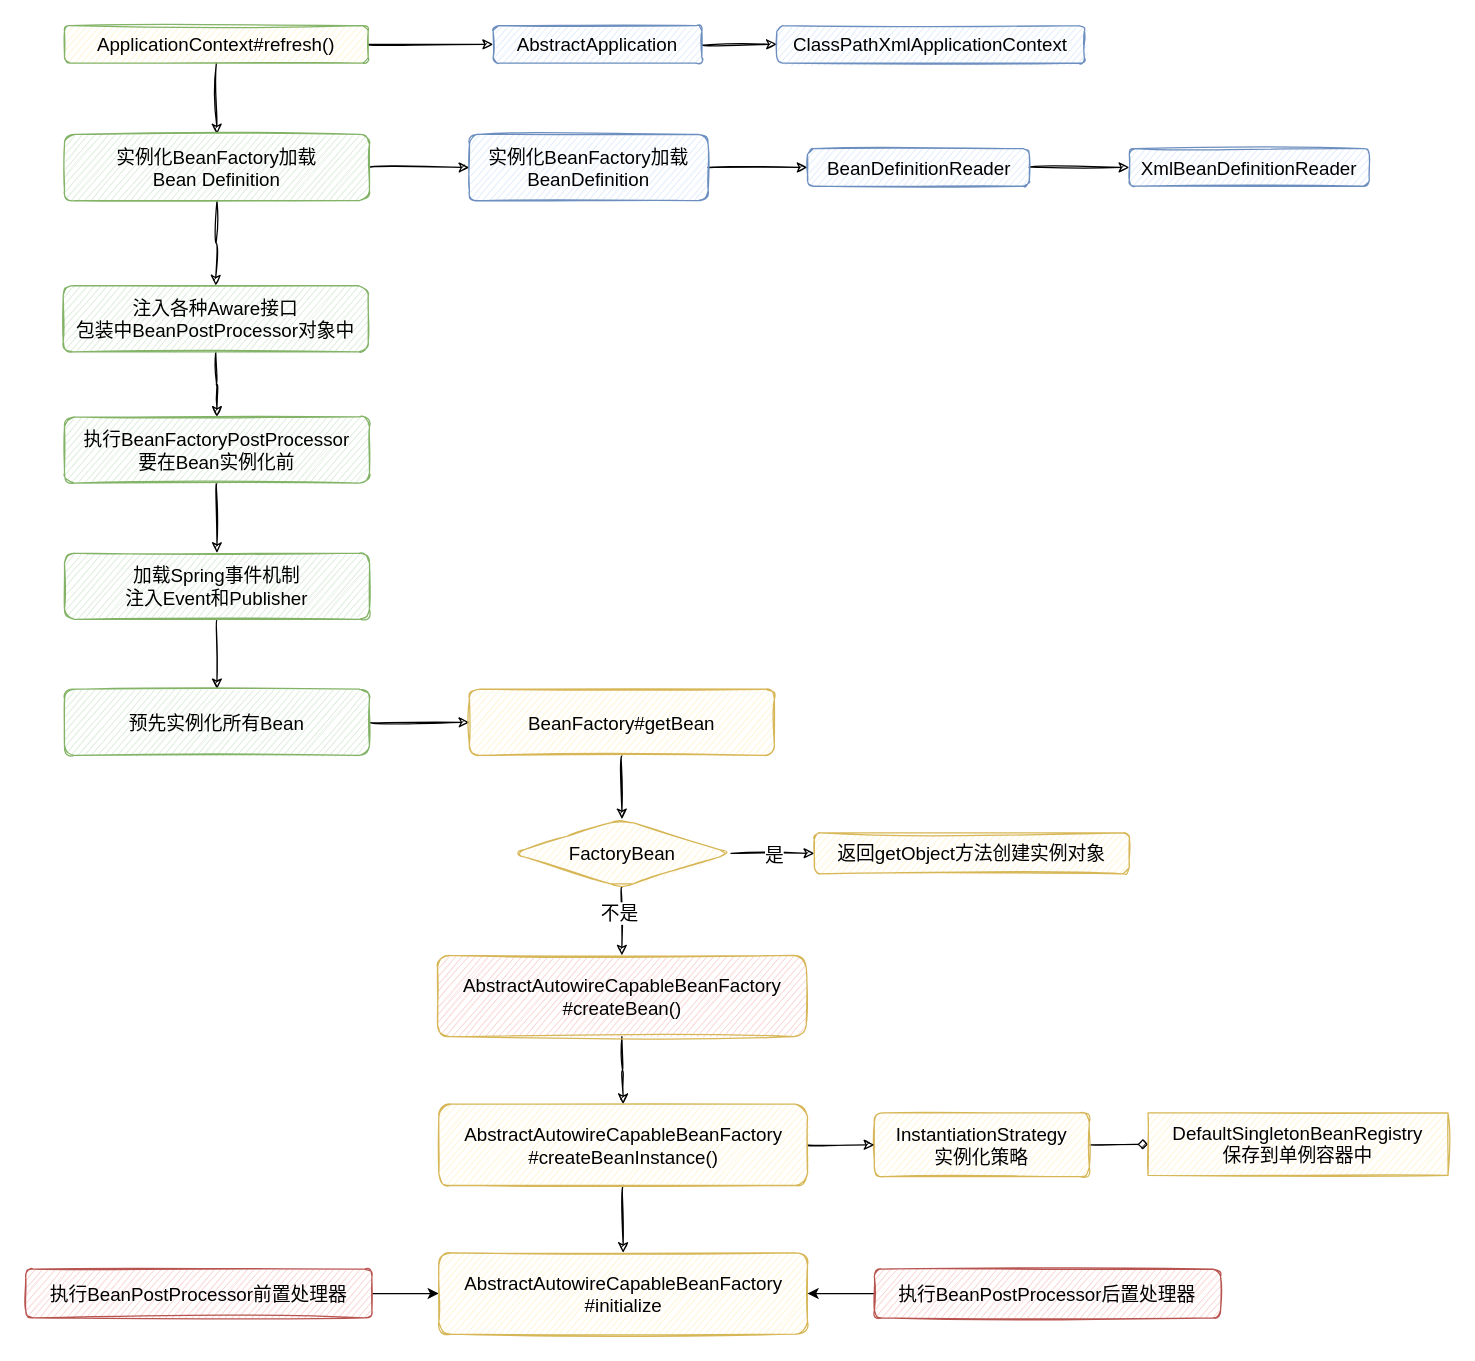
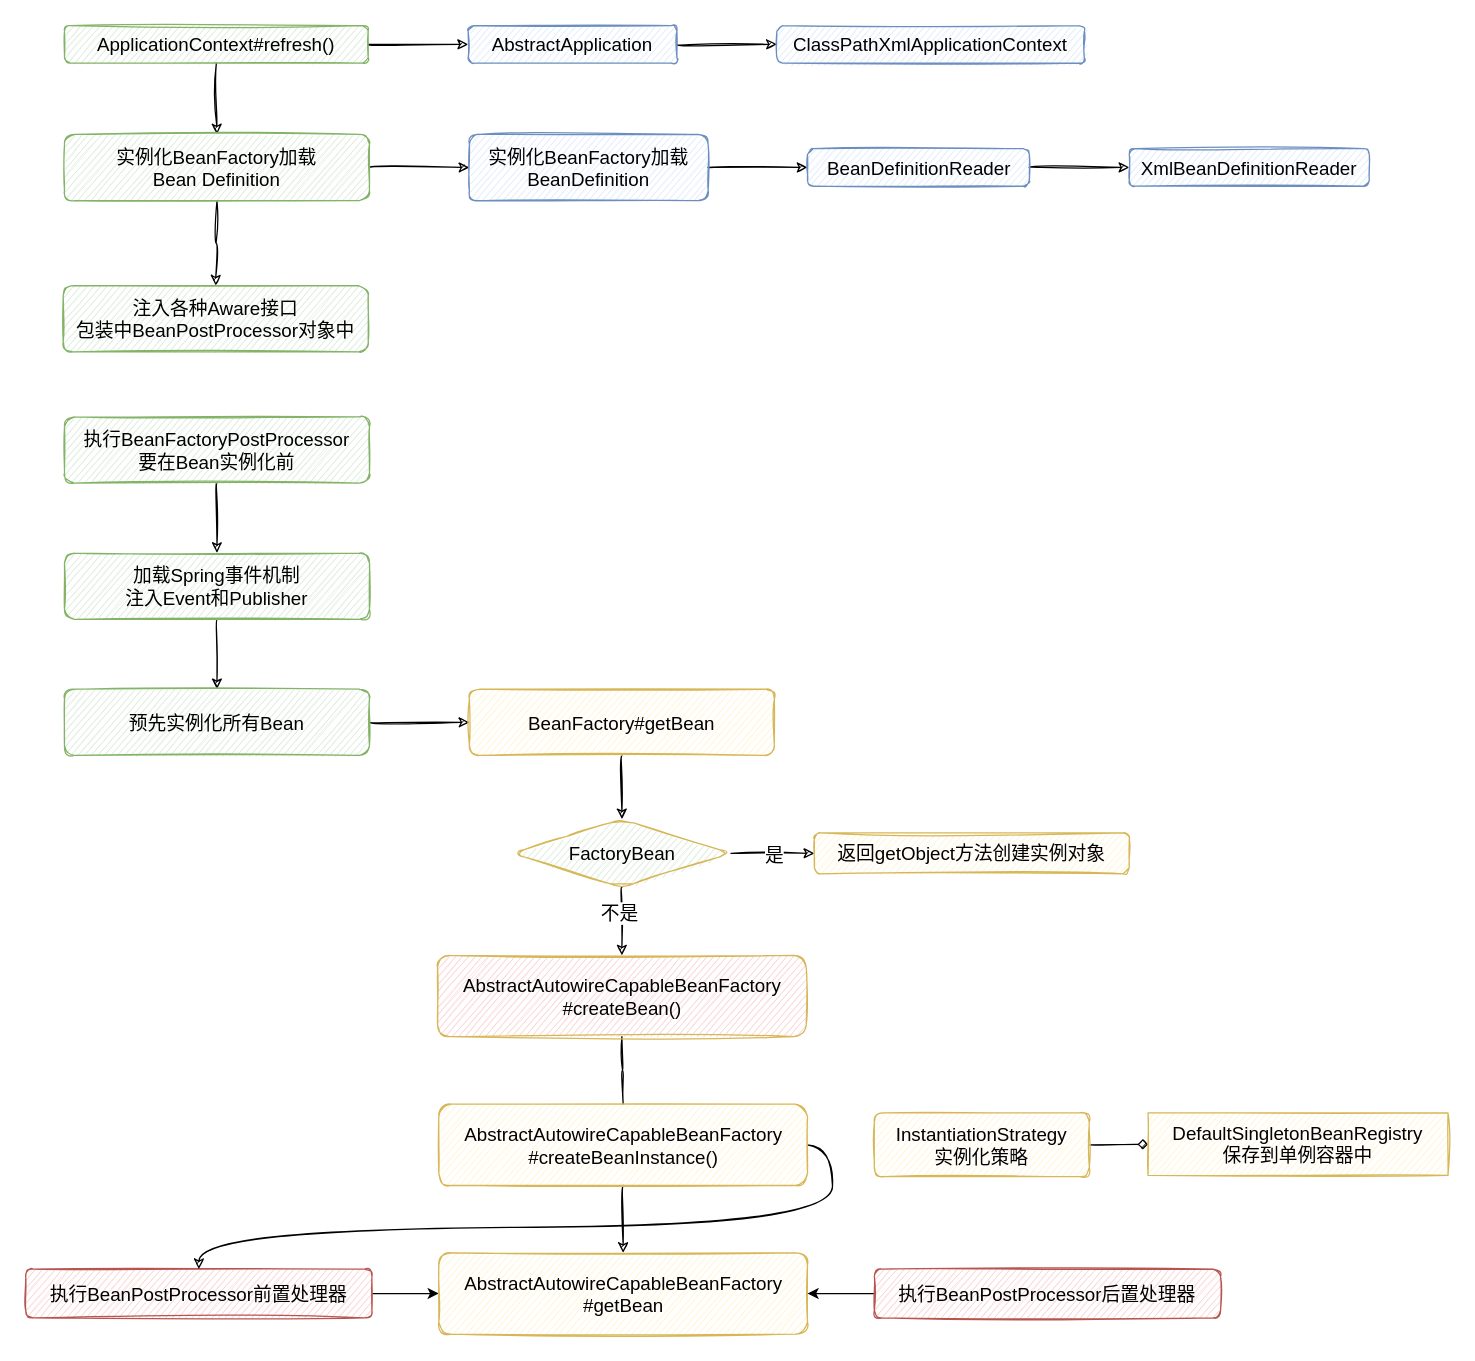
node "ApplicationContext#refresh()": fillcolor #fff2cc -> #d5e8d4
node "AbstractApplication": moved (598, 44) -> (573, 44)
edge "注入各种Aware接口 包装中BeanPostProcessor对象中" -> "执行BeanFactoryPostProcessor 要在Bean实例化前": removed
node "FactoryBean": fillcolor #fff2cc -> #d5e8d4
edge "AbstractAutowireCapableBeanFactory #createBean()" -> "AbstractAutowireCapableBeanFactory #createBeanInstance()": arrowhead classic -> none
edge "AbstractAutowireCapableBeanFactory #createBeanInstance()" -> "InstantiationStrategy 实例化策略": now "AbstractAutowireCapableBeanFactory #createBeanInstance()" -> "执行BeanPostProcessor前置处理器"
node "AbstractAutowireCapableBeanFactory #initialize": label "AbstractAutowireCapableBeanFactory #initialize" -> "AbstractAutowireCapableBeanFactory #getBean"
